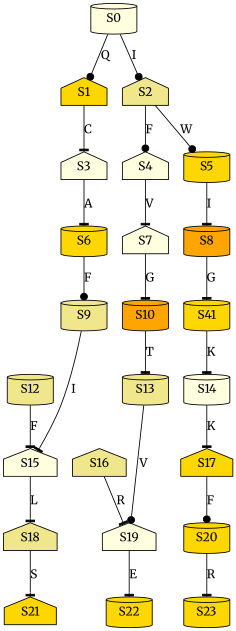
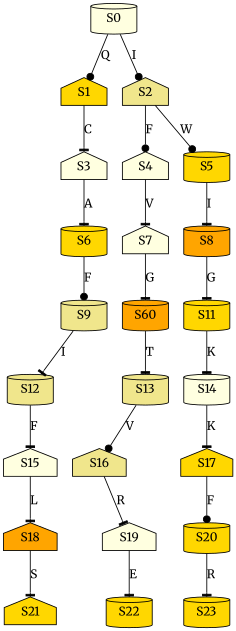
node "S10": label "S10" -> "S60"
node "S41": label "S41" -> "S11"
edge "S9" -> "S15": now "S9" -> "S12"
edge "S13" -> "S19": now "S13" -> "S16"
node "S18": fillcolor khaki -> orange
